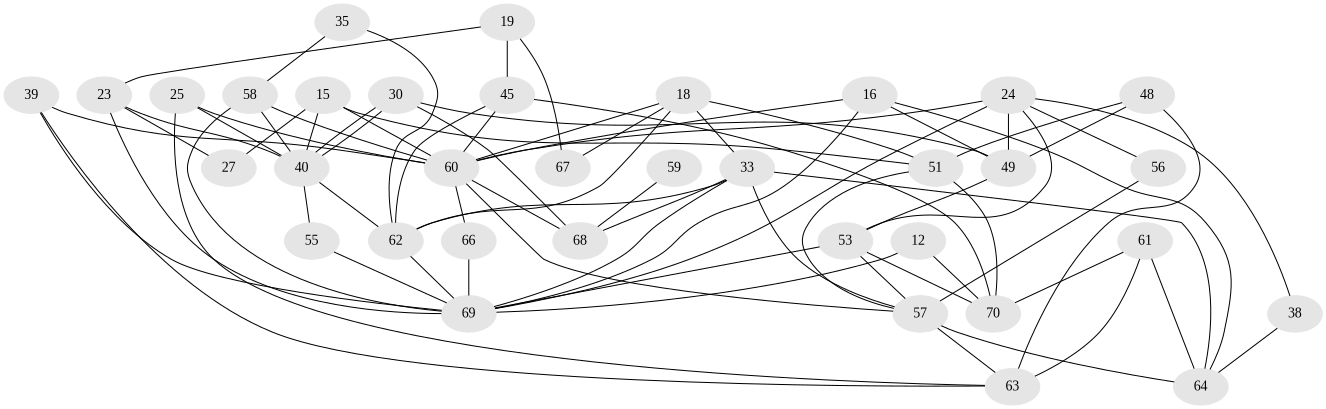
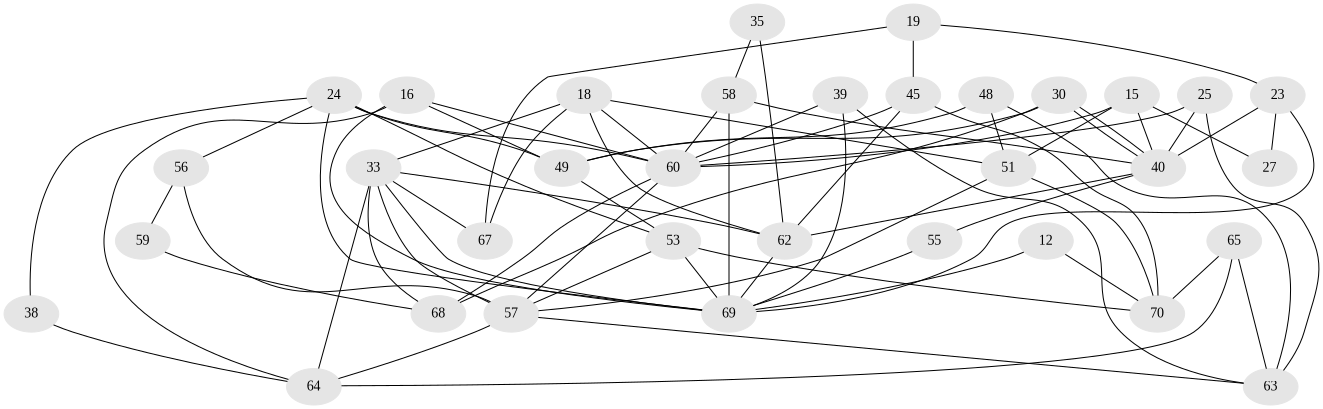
edge "56" -- "59": added
edge "33" -- "67": added
node "66": removed
node "61": label "61" -> "65"
